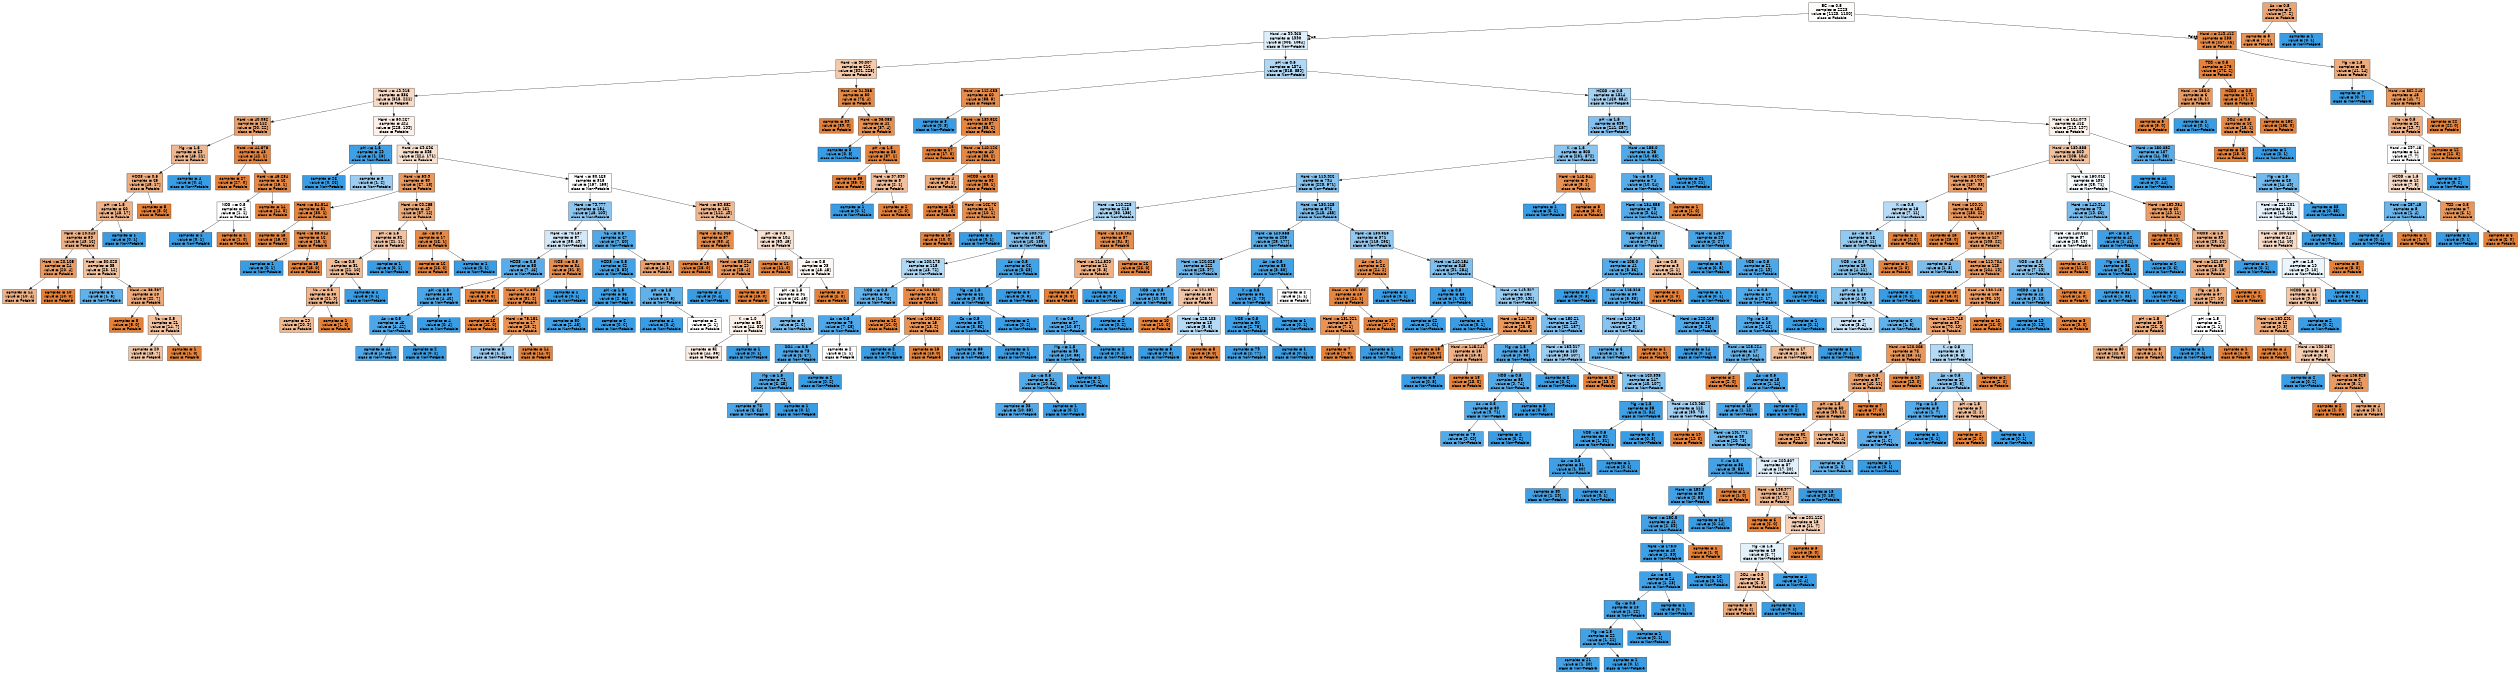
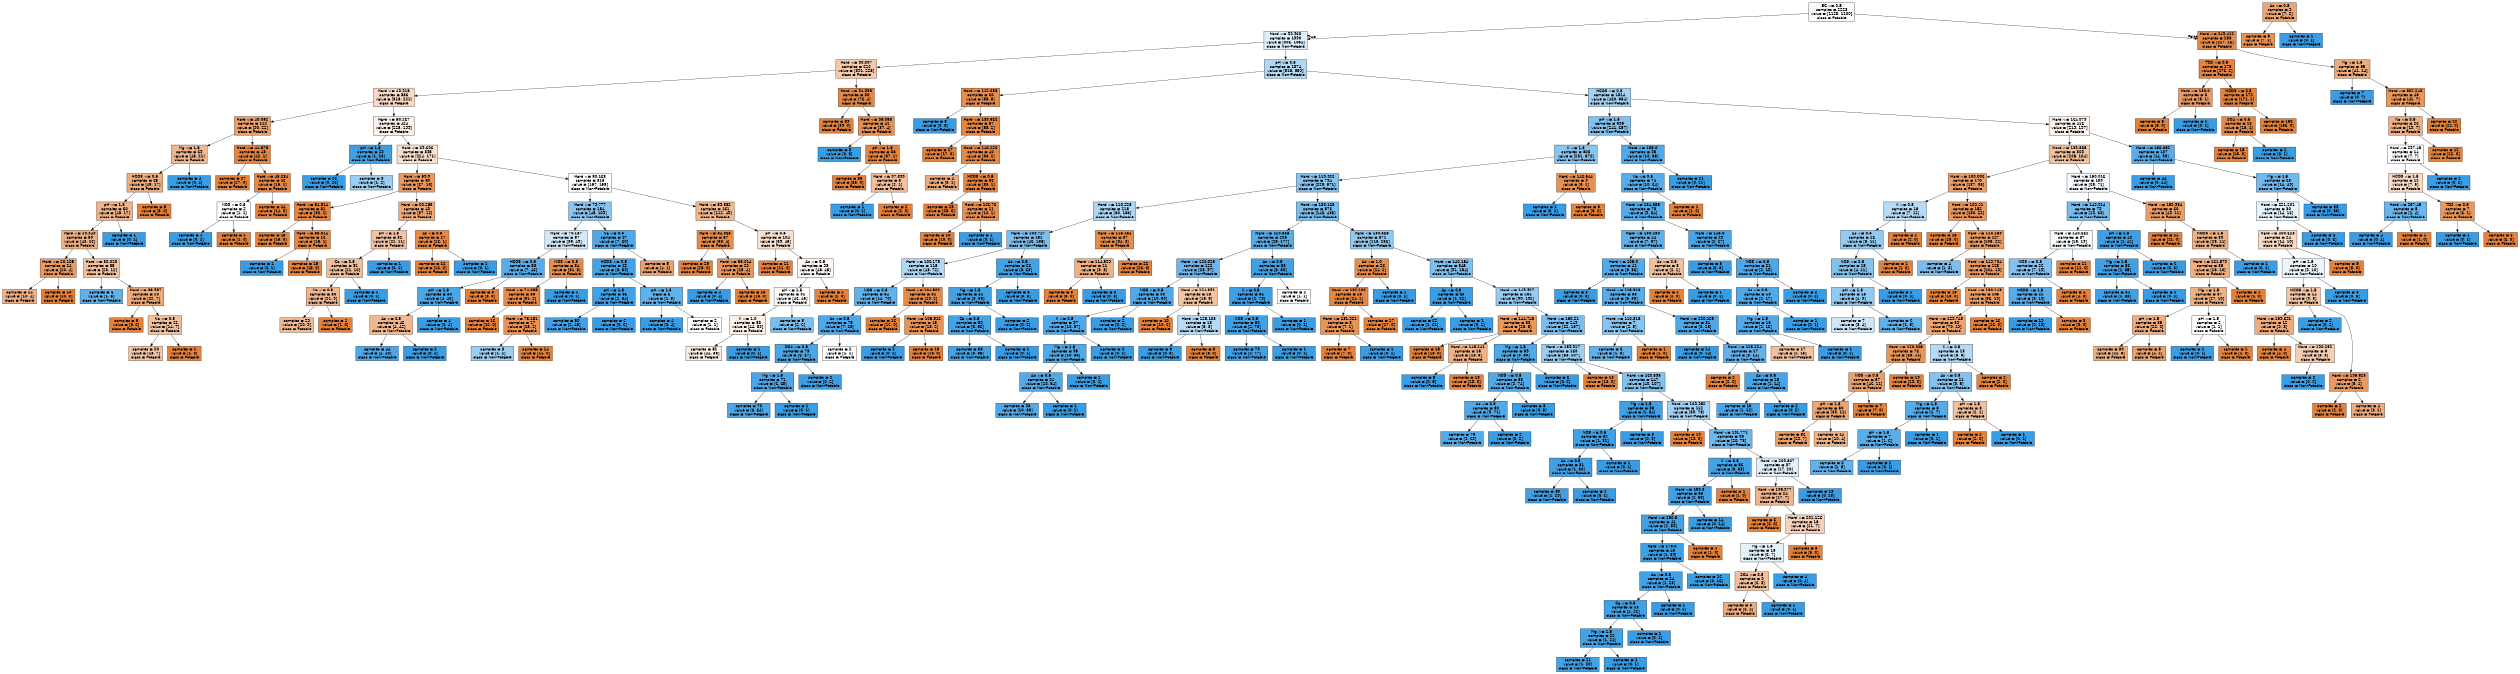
edge "Hard <= 60.285 samples = 49 value = [37, 12] class = Potable" -> "As <= 0.5 samples = 17 value = [16, 1] class = Potable": removed
node "As <= 0.5 samples = 46 value = [4, 42] class = Non-Potable": fillcolor #4ca6e7 -> #f0b890
edge "Hard <= 190.252 samples = 8 value = [5, 3] class = Potable" -> "Hard <= 195.828 samples = 6 value = [5, 1] class = Potable": now "HCO3 <= 1.5 samples = 14 value = [9, 5] class = Potable" -> "Hard <= 195.828 samples = 6 value = [5, 1] class = Potable"
